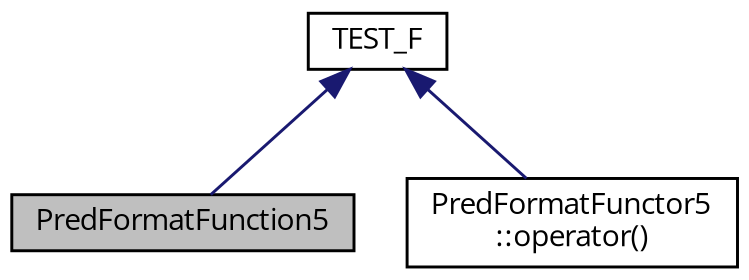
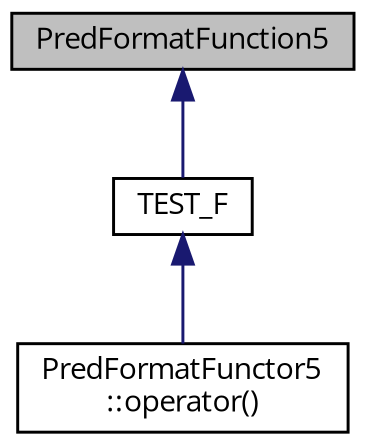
edge "PredFormatFunction5" -> "TEST_F": reversed
